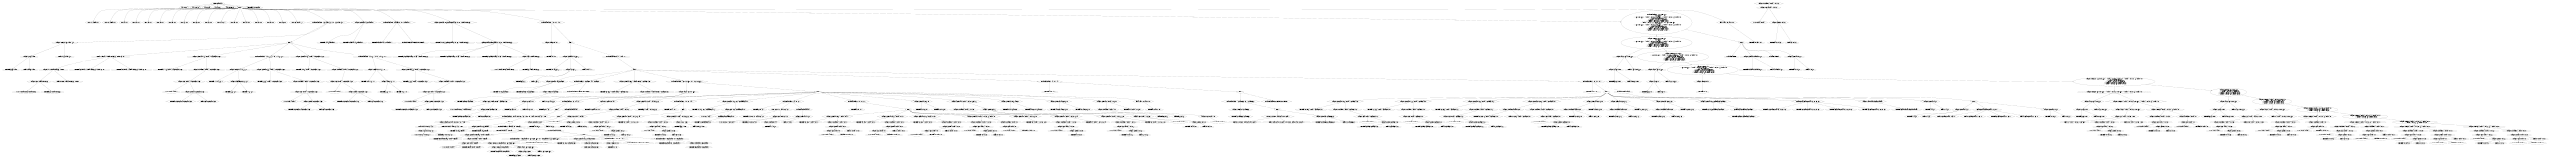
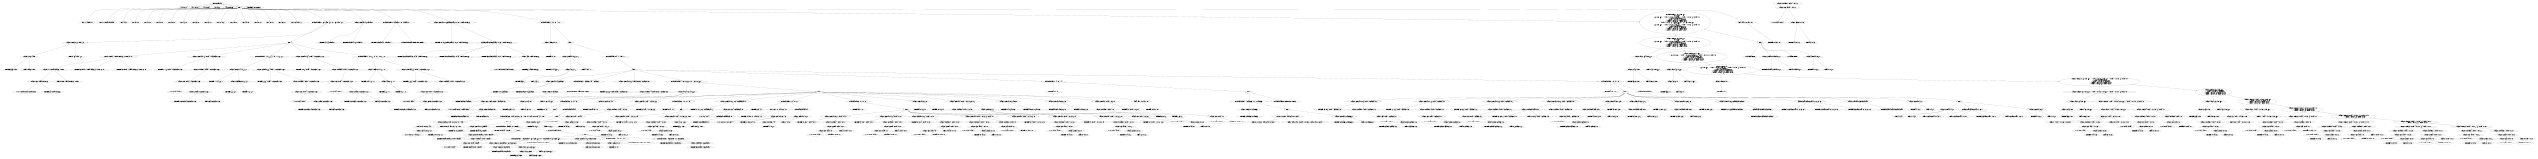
node "(METHOD_RETURN,int __insert)": label "(METHOD_RETURN,int __insert)" -> "(METHOD_RETURN,int __fastcall)"
node "(LOCAL,v8: unsigned int)": label "(LOCAL,v8: unsigned int)" -> "(LOCAL,v8: unsigned preIncrement)"
node "(IDENTIFIER,v25,cache_scan_free(v16, v26, a3, v25))": removed
node "(IDENTIFIER,v9,v9 = 0)": label "(IDENTIFIER,v9,v9 = 0)" -> "(TARGET,v9,v9 = 0)"
node "(IDENTIFIER,v12,(_DWORD *)v12)": added
node "(LITERAL,20,v12 + 20)": added
